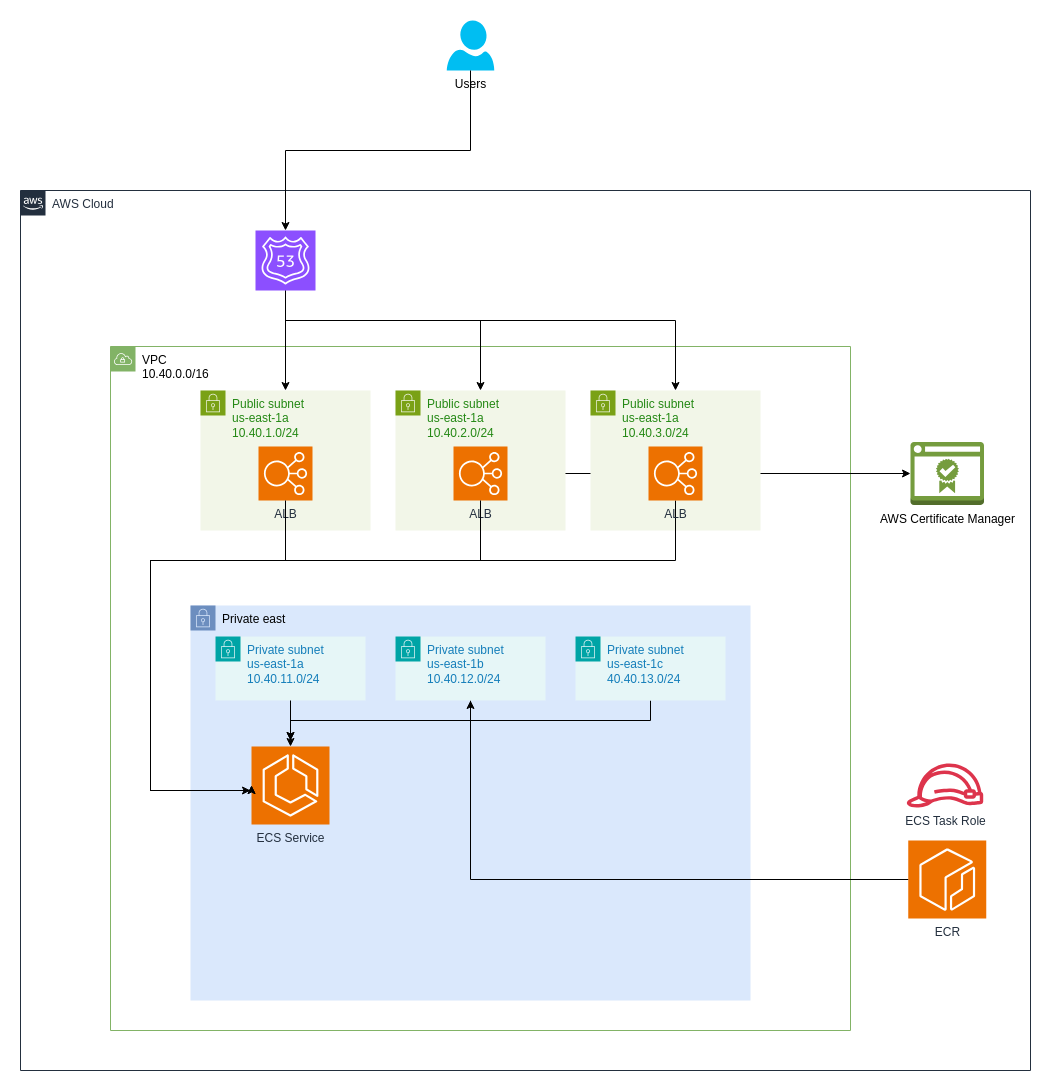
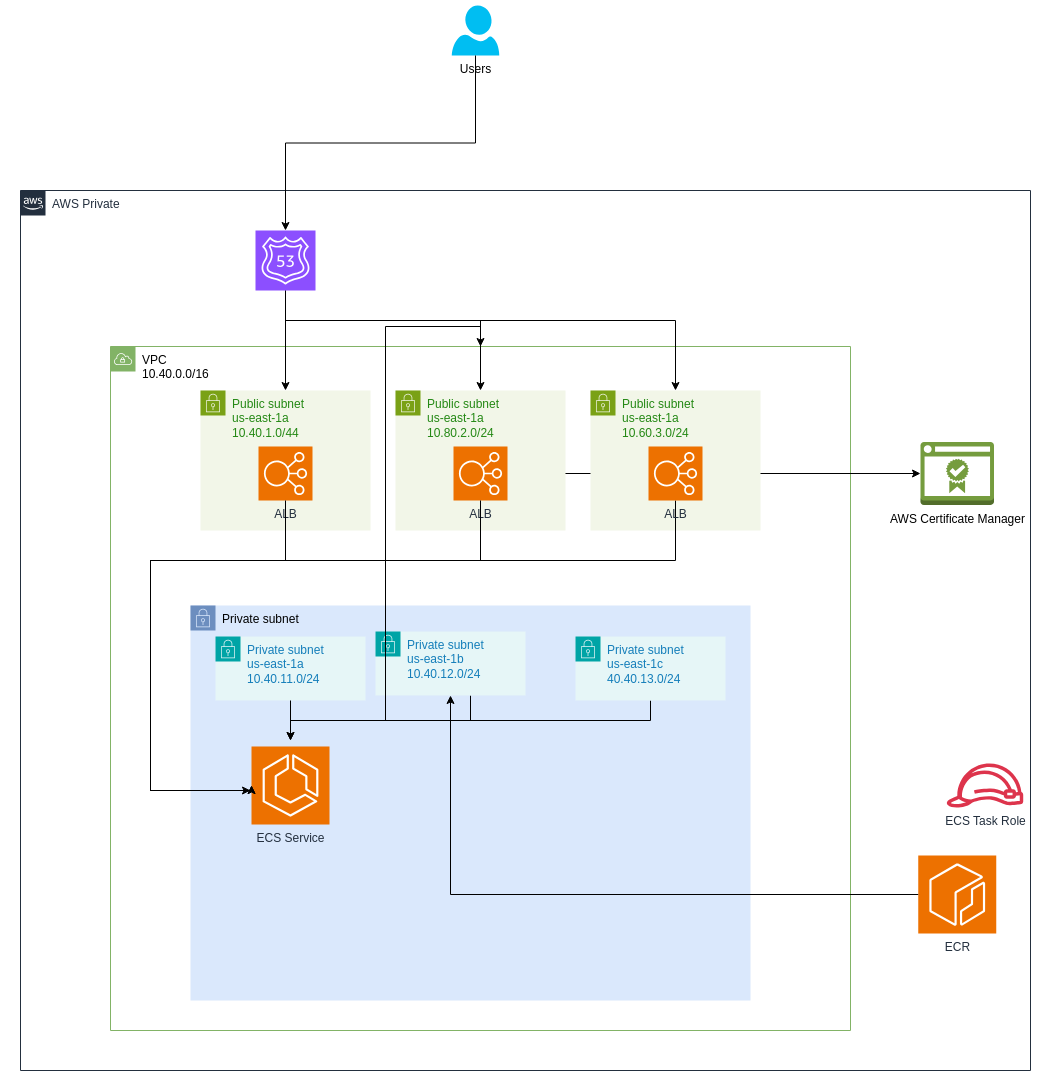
node "Users": moved (471, 46) -> (476, 31)
node "AWS Cloud": label "AWS Cloud" -> "AWS Private"
node "Public subnet us-east-1a 10.40.1.0/24": label "Public subnet us-east-1a 10.40.1.0/24" -> "Public subnet us-east-1a 10.40.1.0/44"
node "Public subnet us-east-1a 10.40.2.0/24": label "Public subnet us-east-1a 10.40.2.0/24" -> "Public subnet us-east-1a 10.80.2.0/24"
node "Public subnet us-east-1a 10.40.3.0/24": label "Public subnet us-east-1a 10.40.3.0/24" -> "Public subnet us-east-1a 10.60.3.0/24"
node "AWS Certificate Manager": moved (947, 474) -> (957, 474)
node "Private east": label "Private east" -> "Private subnet"
node "Private subnet us-east-1b 10.40.12.0/24": moved (471, 669) -> (451, 664)
edge "Private subnet us-east-1a 10.40.11.0/24" -> "ECS Service": now "Private subnet us-east-1a 10.40.11.0/24" -> "VPC 10.40.0.0/16"
node "ECS Task Role": moved (945, 786) -> (985, 786)
node "ECR": moved (947, 880) -> (957, 895)
